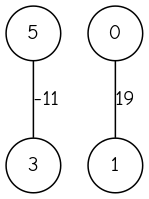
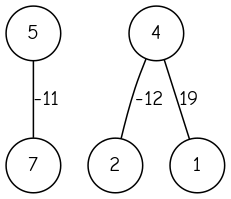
node "0": label "0" -> "4"
node "3": label "3" -> "7"
node "2": added
